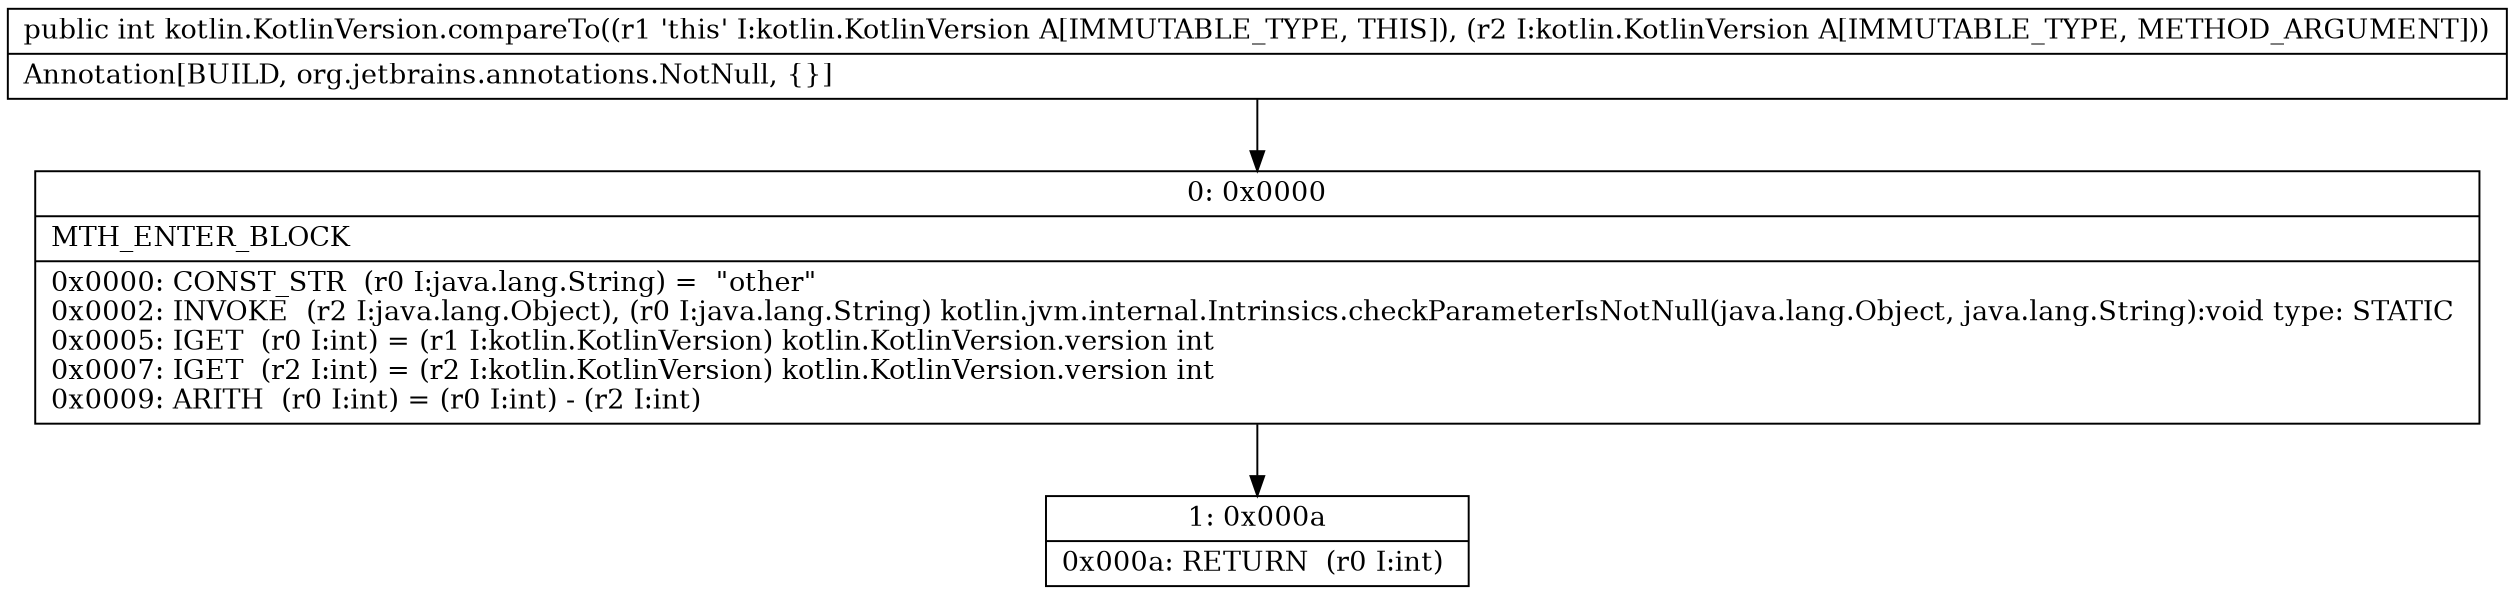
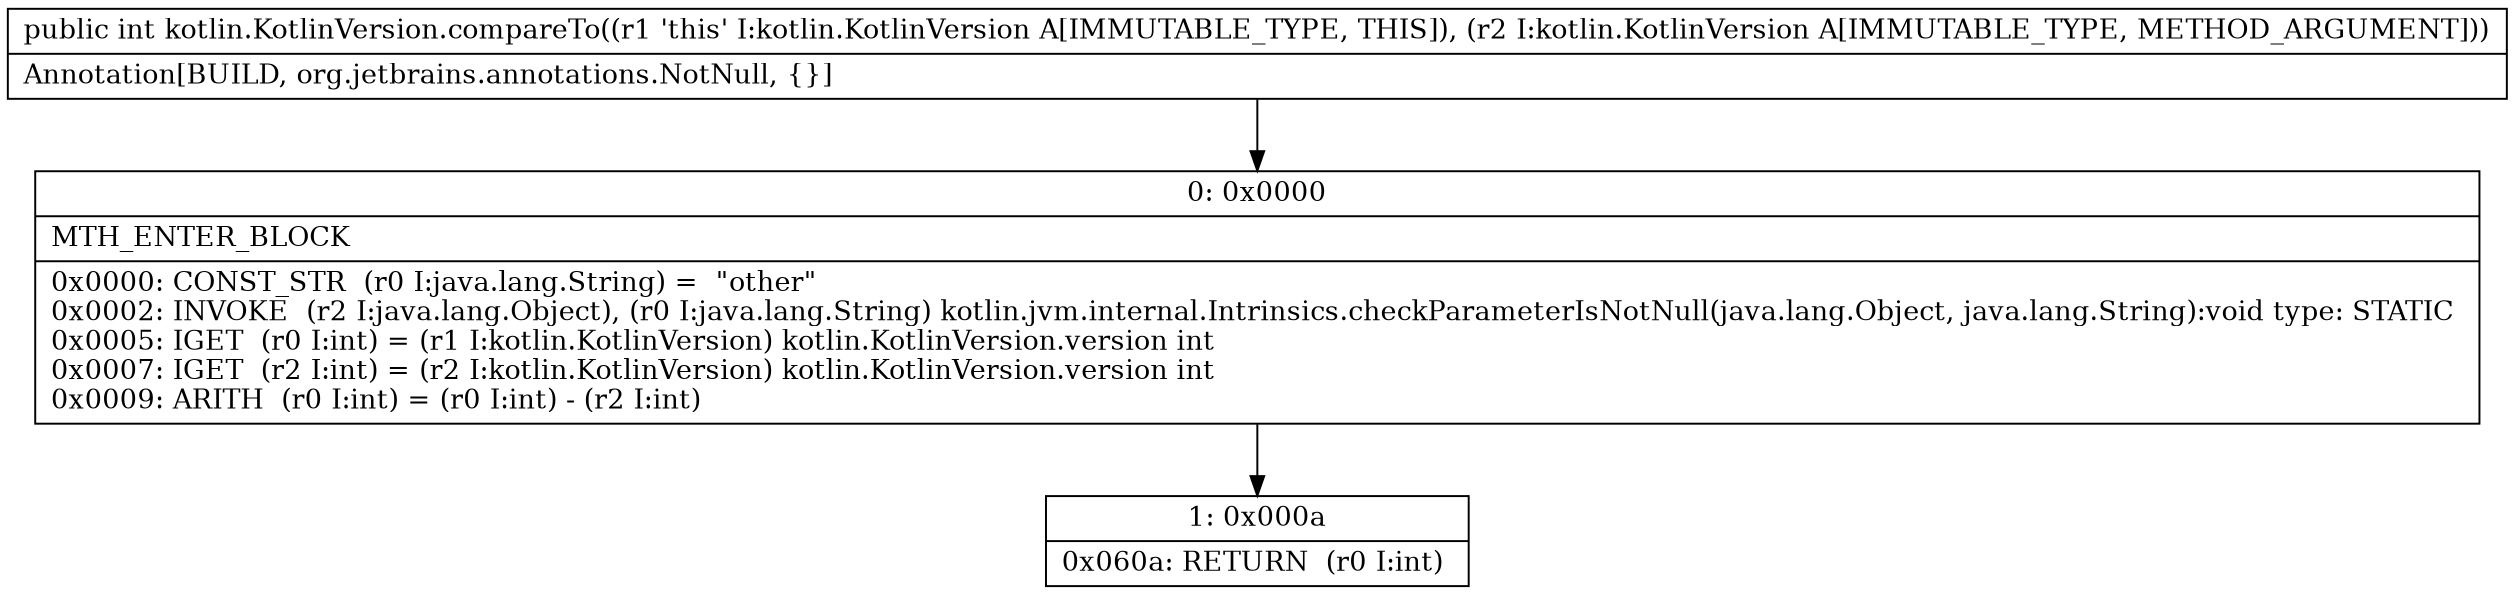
node "1: 0x000a": text "0x000a: RETURN  (r0 I:int)" -> "0x060a: RETURN  (r0 I:int)"
